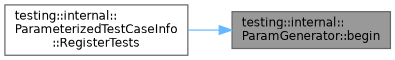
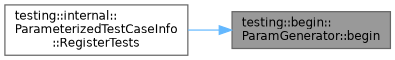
node "testing::internal:: ParamGenerator::begin": label "testing::internal:: ParamGenerator::begin" -> "testing::begin:: ParamGenerator::begin"
